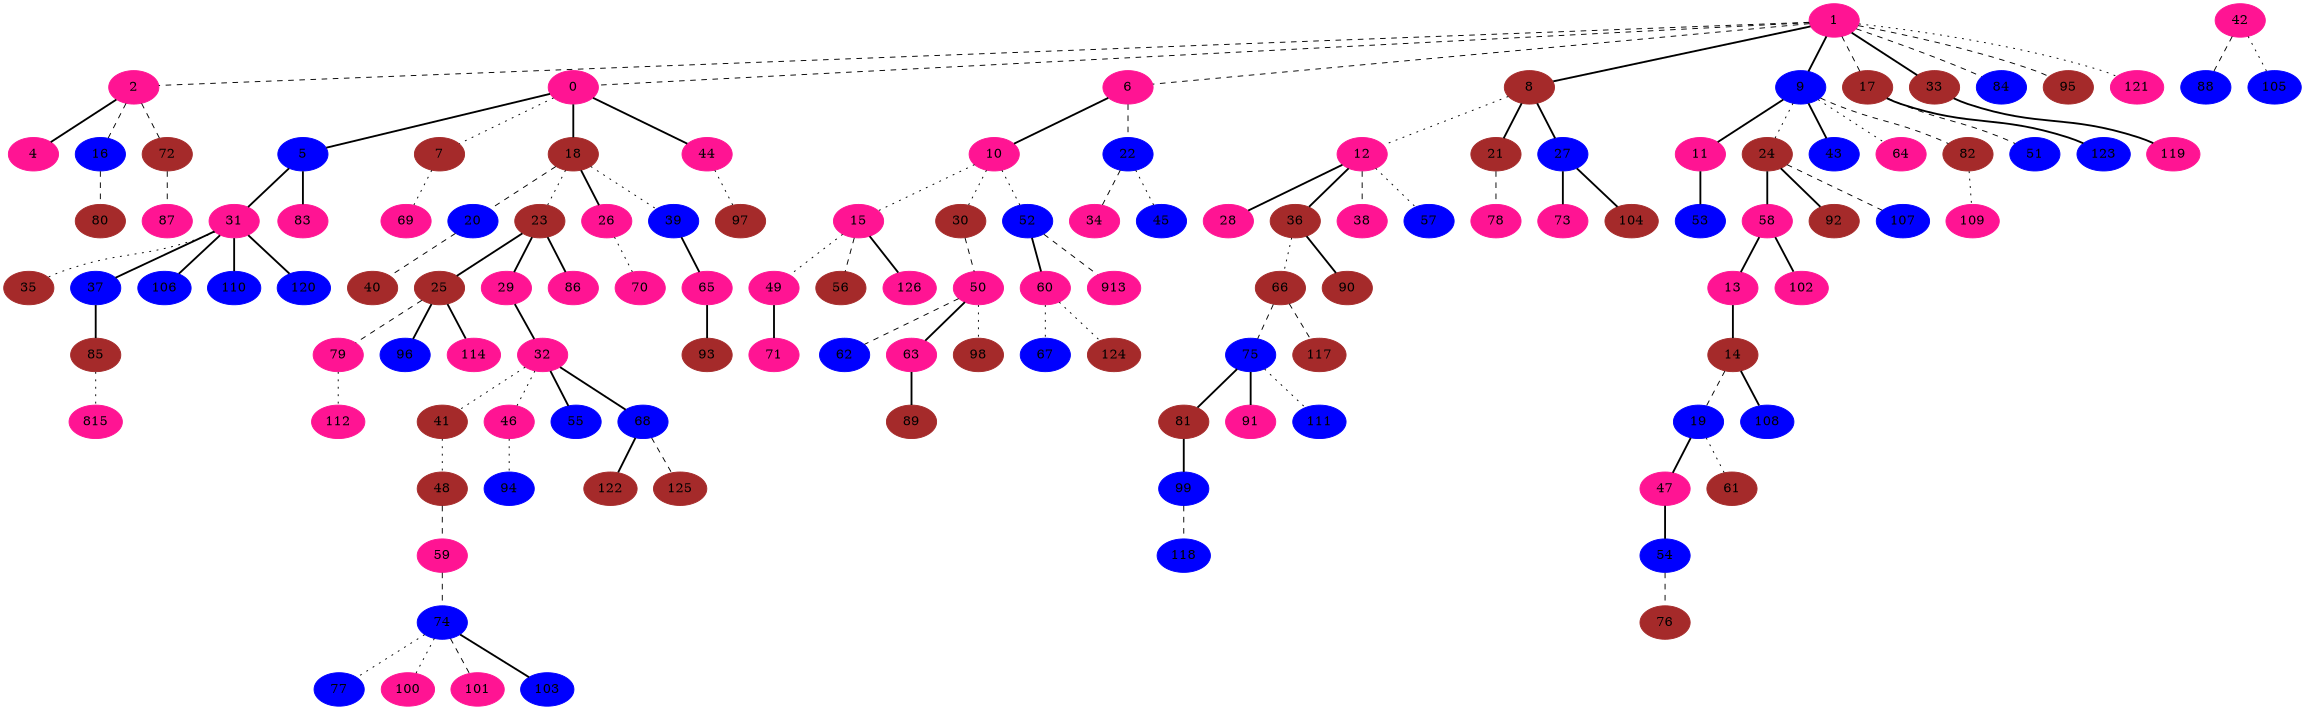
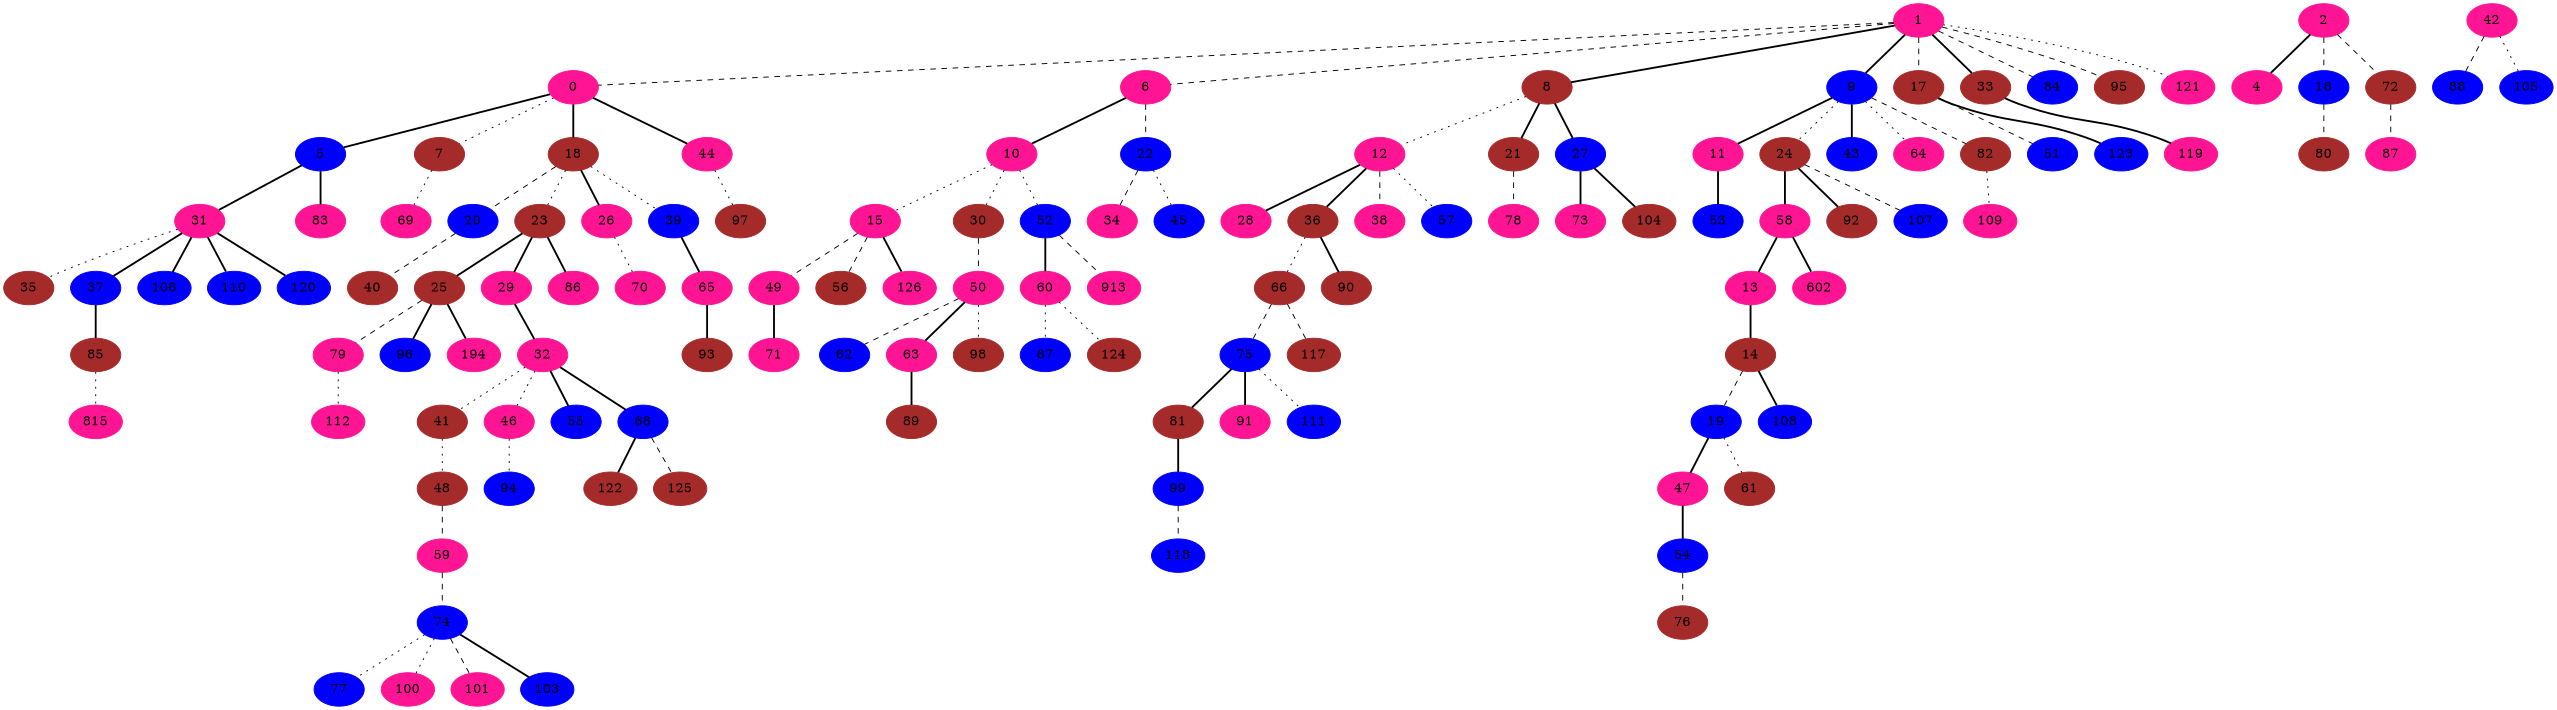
edge "1" -- "2": removed
edge "15" -- "49": style dotted -> dashed
node "102": label "102" -> "602"
node "114": label "114" -> "194"
